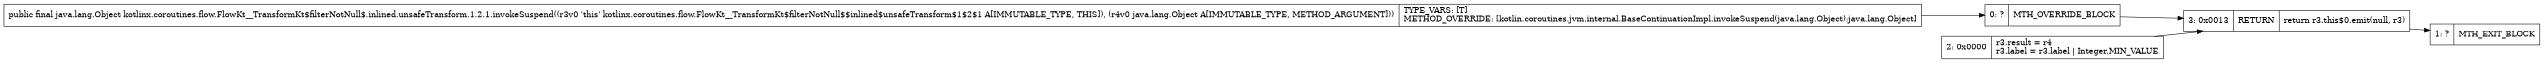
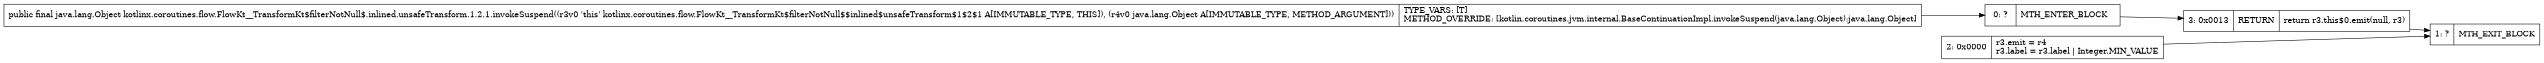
node "0: ?": text "MTH_OVERRIDE_BLOCK" -> "MTH_ENTER_BLOCK"
edge "2: 0x0000" -> "3: 0x0013": now "2: 0x0000" -> "1: ?"
node "2: 0x0000": text "r3.result = r4" -> "r3.emit = r4"
